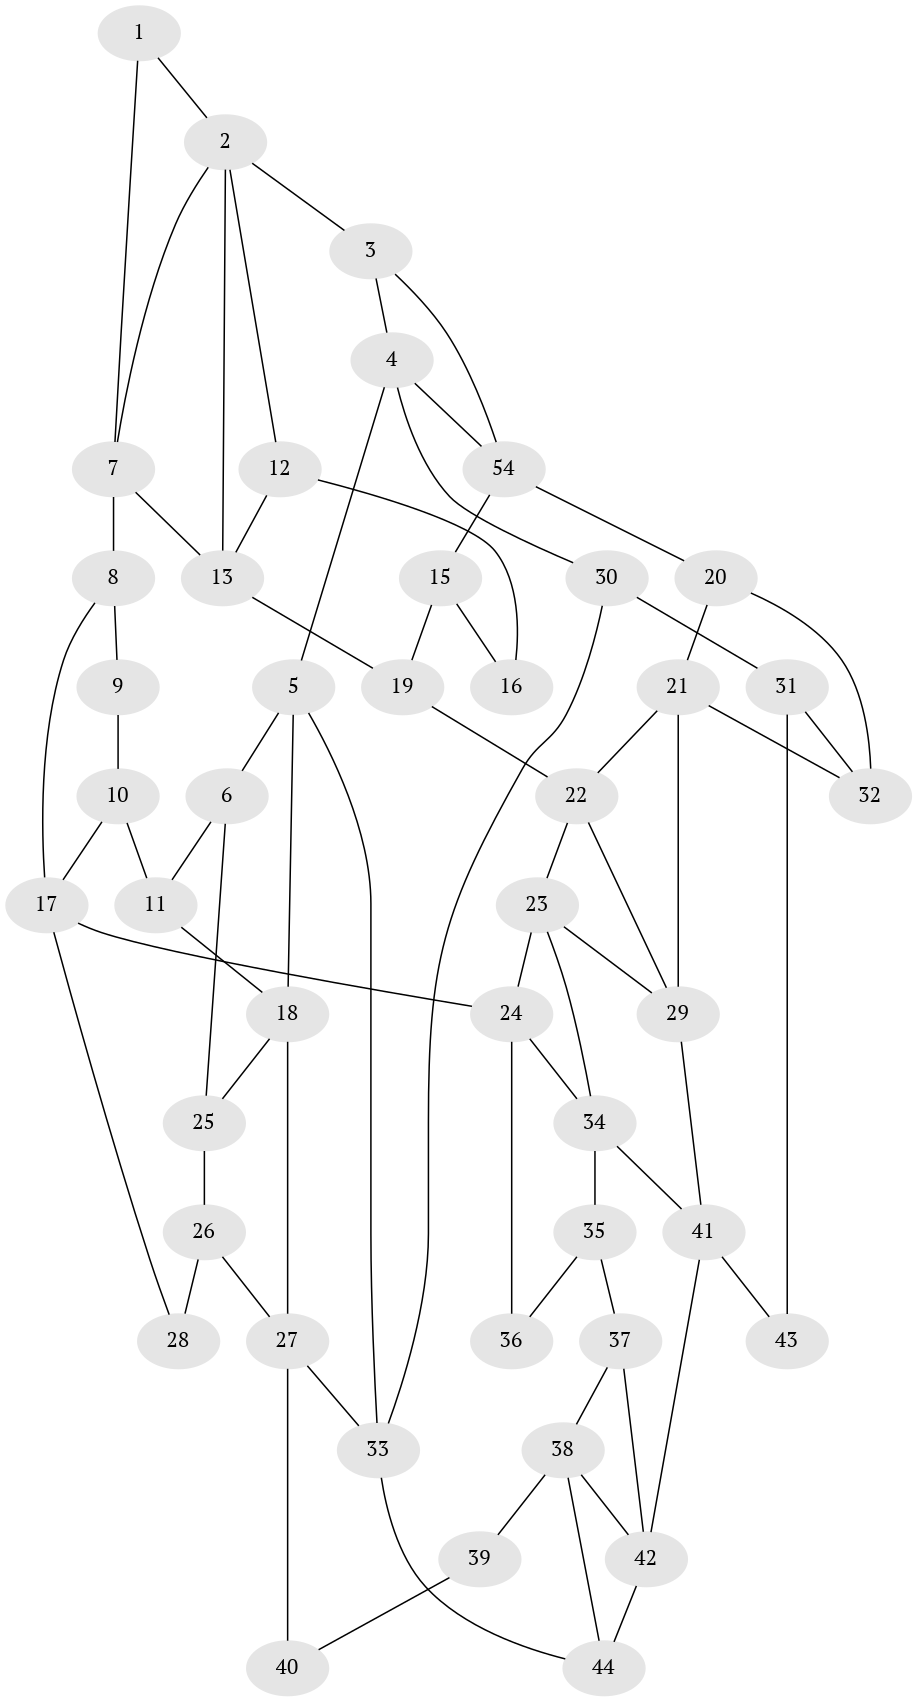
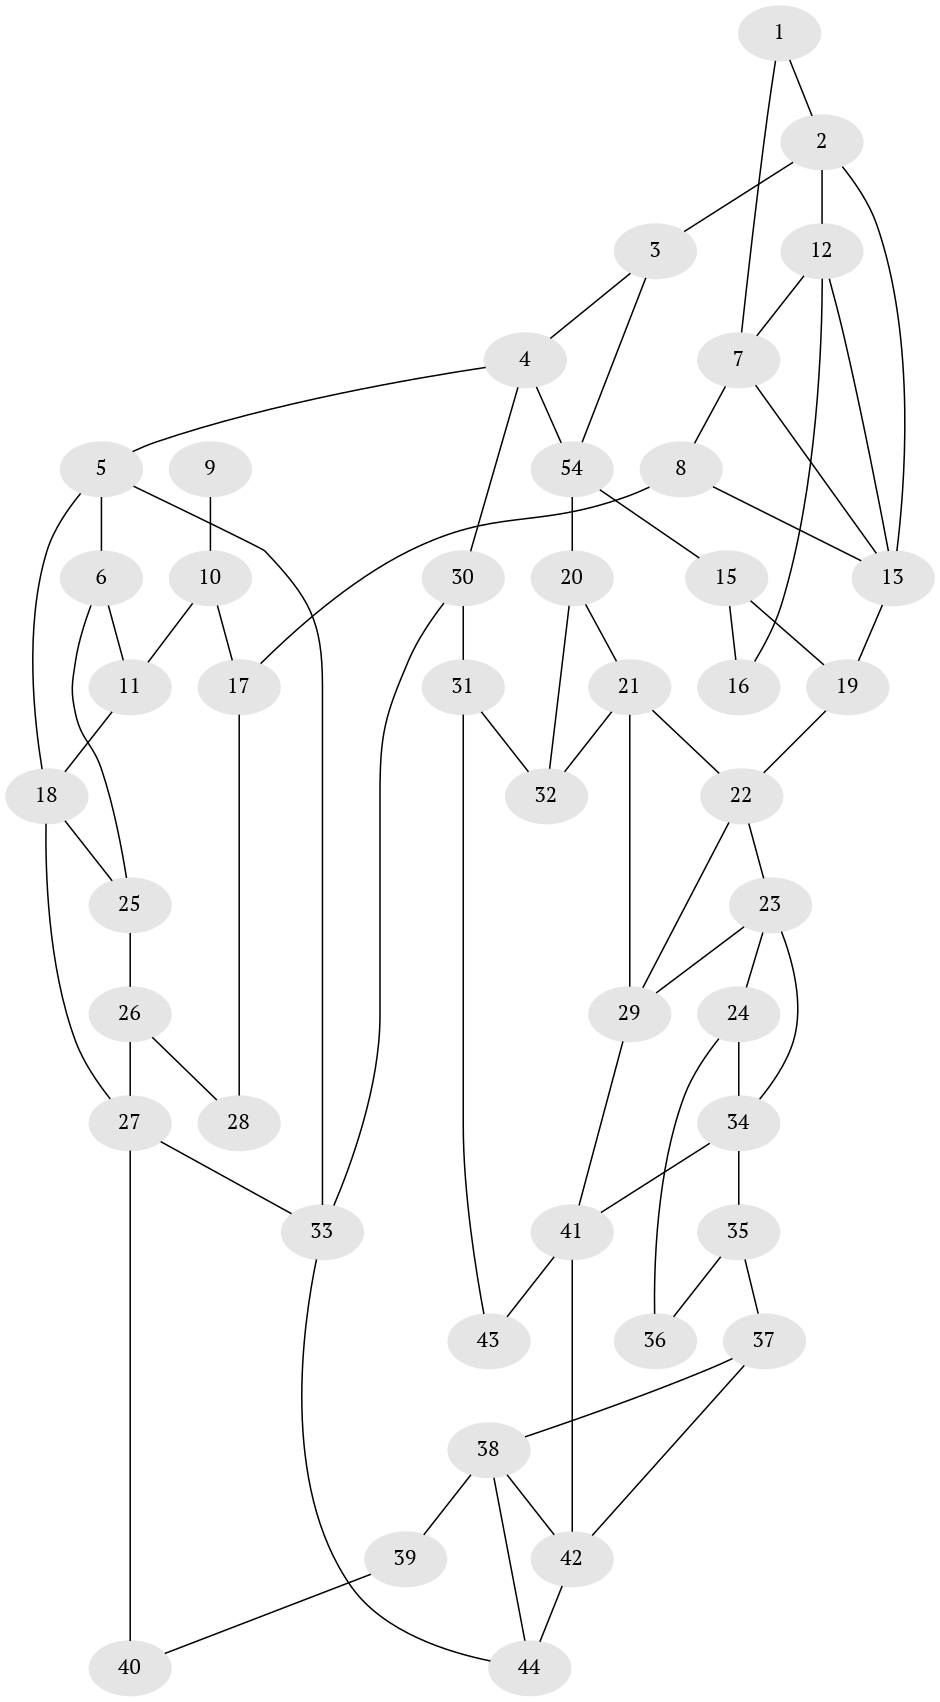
edge "2" -- "7": now "12" -- "7"
edge "8" -- "9": now "8" -- "13"
edge "17" -- "24": removed
